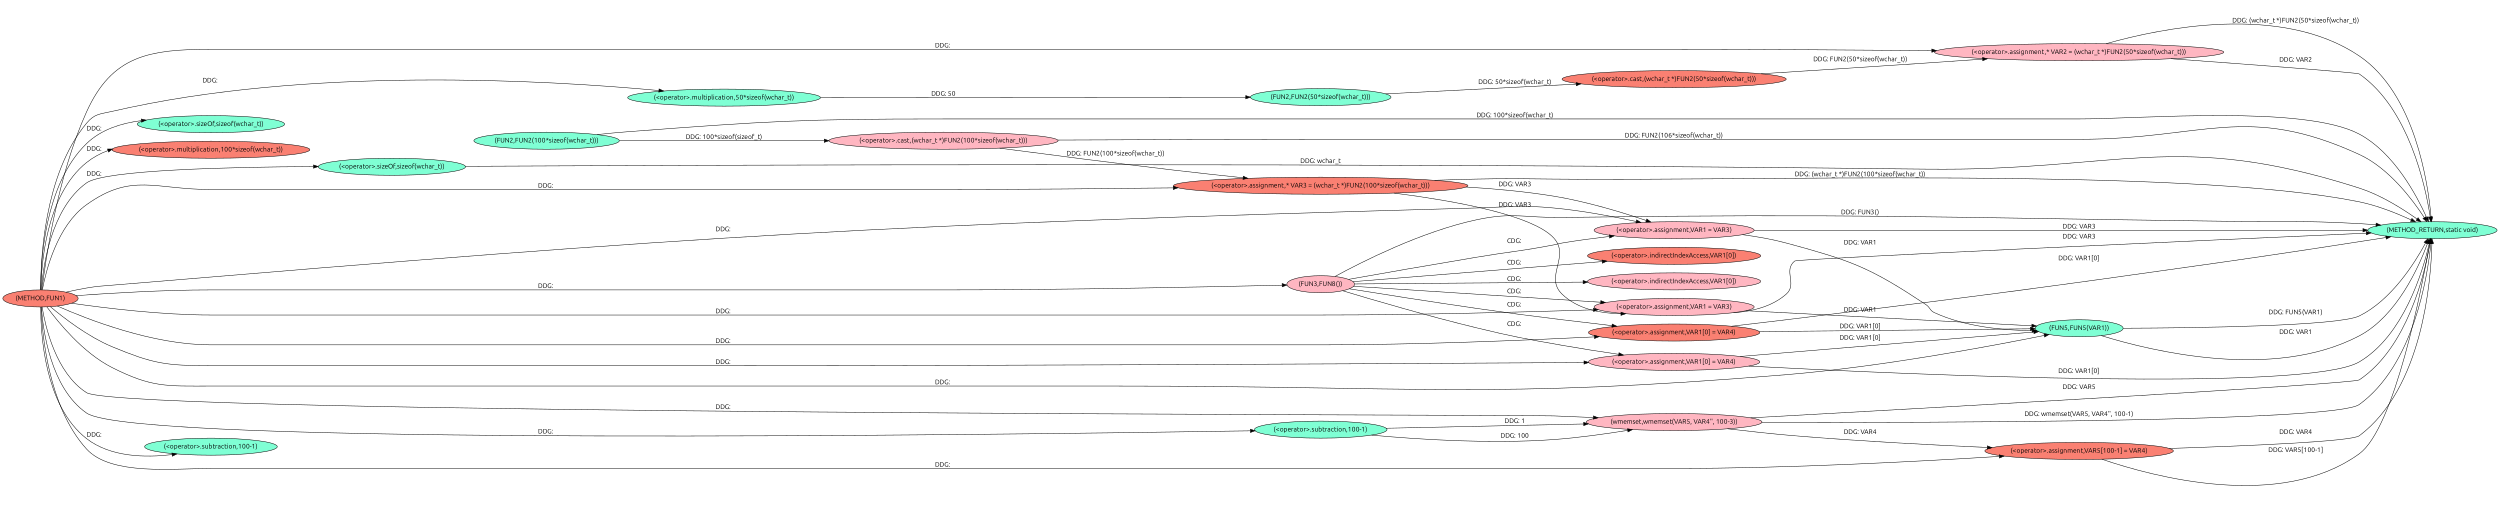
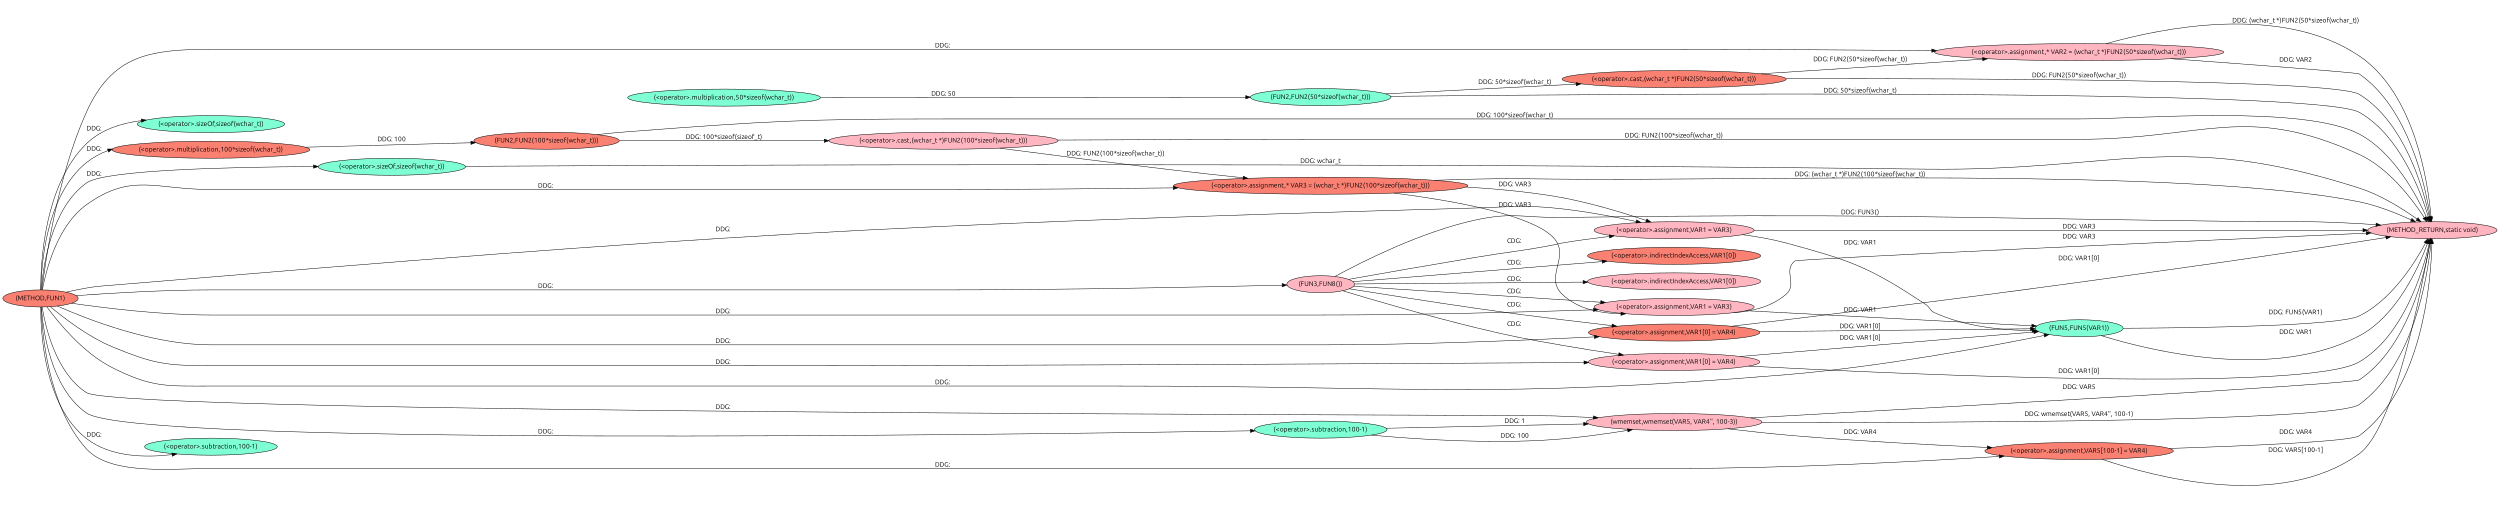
edge "(<operator>.cast,(wchar_t *)FUN2(50*sizeof(wchar_t)))" -> "(METHOD_RETURN,static void)": added, label "DDG: FUN2(50*sizeof(wchar_t))"
edge "(METHOD,FUN1)" -> "(<operator>.multiplication,50*sizeof(wchar_t))": removed, label "DDG:"
edge "(FUN2,FUN2(50*sizeof(wchar_t)))" -> "(METHOD_RETURN,static void)": added, label "DDG: 50*sizeof(wchar_t)"
edge "(<operator>.cast,(wchar_t *)FUN2(100*sizeof(wchar_t)))" -> "(METHOD_RETURN,static void)": label "DDG: FUN2(106*sizeof(wchar_t))" -> "DDG: FUN2(100*sizeof(wchar_t))"
node "(FUN2,FUN2(100*sizeof(wchar_t)))": fillcolor aquamarine -> salmon
edge "(<operator>.multiplication,100*sizeof(wchar_t))" -> "(FUN2,FUN2(100*sizeof(wchar_t)))": added, label "DDG: 100"
node "(METHOD_RETURN,static void)": fillcolor aquamarine -> lightpink
